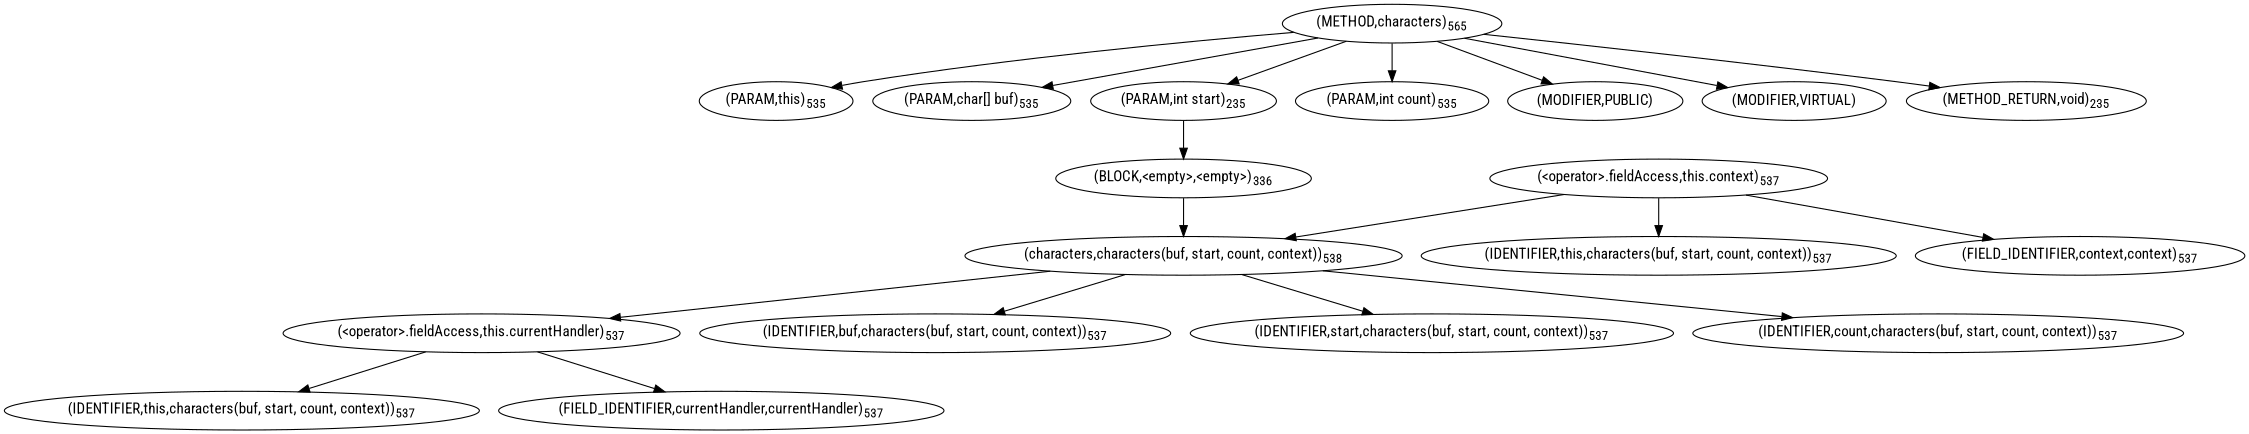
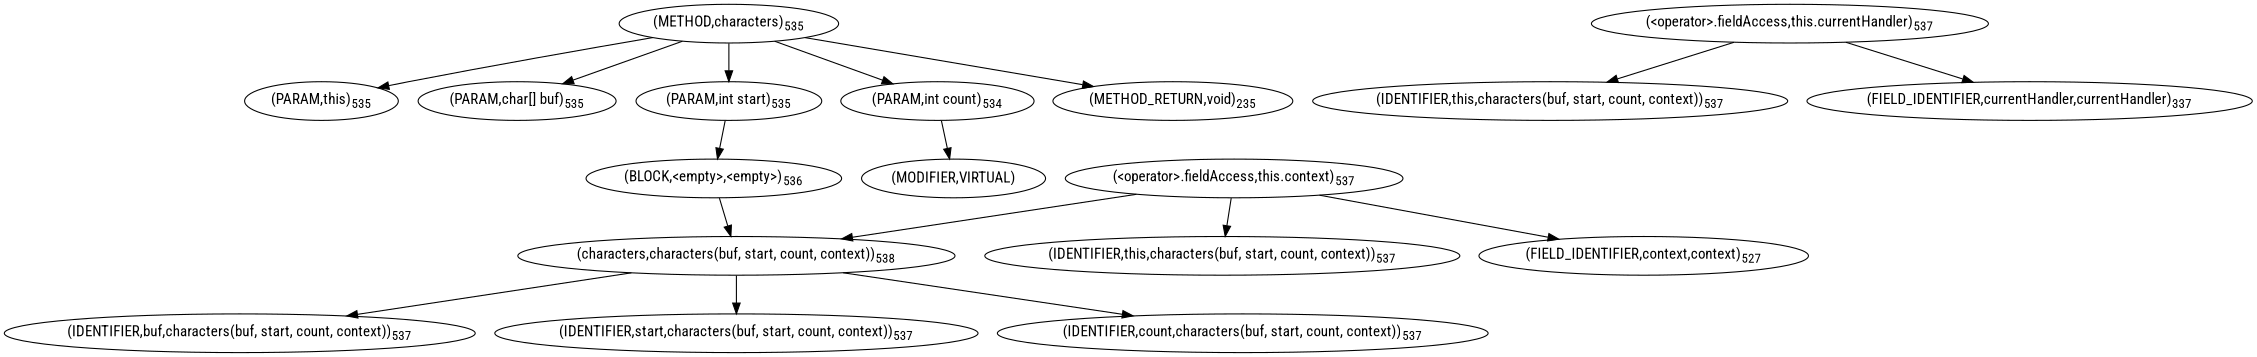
node "(METHOD,characters)": text "565" -> "535"
edge "(METHOD,characters)" -> "(MODIFIER,VIRTUAL)": now "(PARAM,int count)" -> "(MODIFIER,VIRTUAL)"
node "(PARAM,int start)": text "235" -> "535"
node "(PARAM,int count)": text "535" -> "534"
node "(MODIFIER,PUBLIC)": removed
node "(BLOCK,<empty>,<empty>)": text "336" -> "536"
node "(FIELD_IDENTIFIER,context,context)": text "537" -> "527"
edge "(characters,characters(buf, start, count, context))" -> "(<operator>.fieldAccess,this.currentHandler)": removed
node "(FIELD_IDENTIFIER,currentHandler,currentHandler)": text "537" -> "337"
